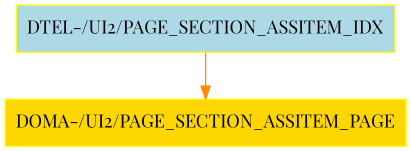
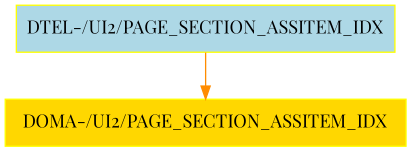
node "DOMA-/UI2/PAGE_SECTION_ASSITEM_PAGE": label "DOMA-/UI2/PAGE_SECTION_ASSITEM_PAGE" -> "DOMA-/UI2/PAGE_SECTION_ASSITEM_IDX"
